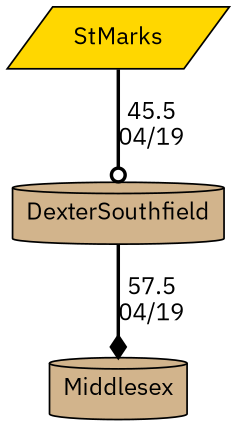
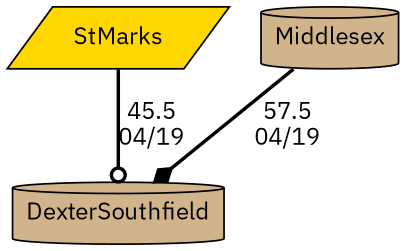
edge "DexterSouthfield" -> "Middlesex": reversed
